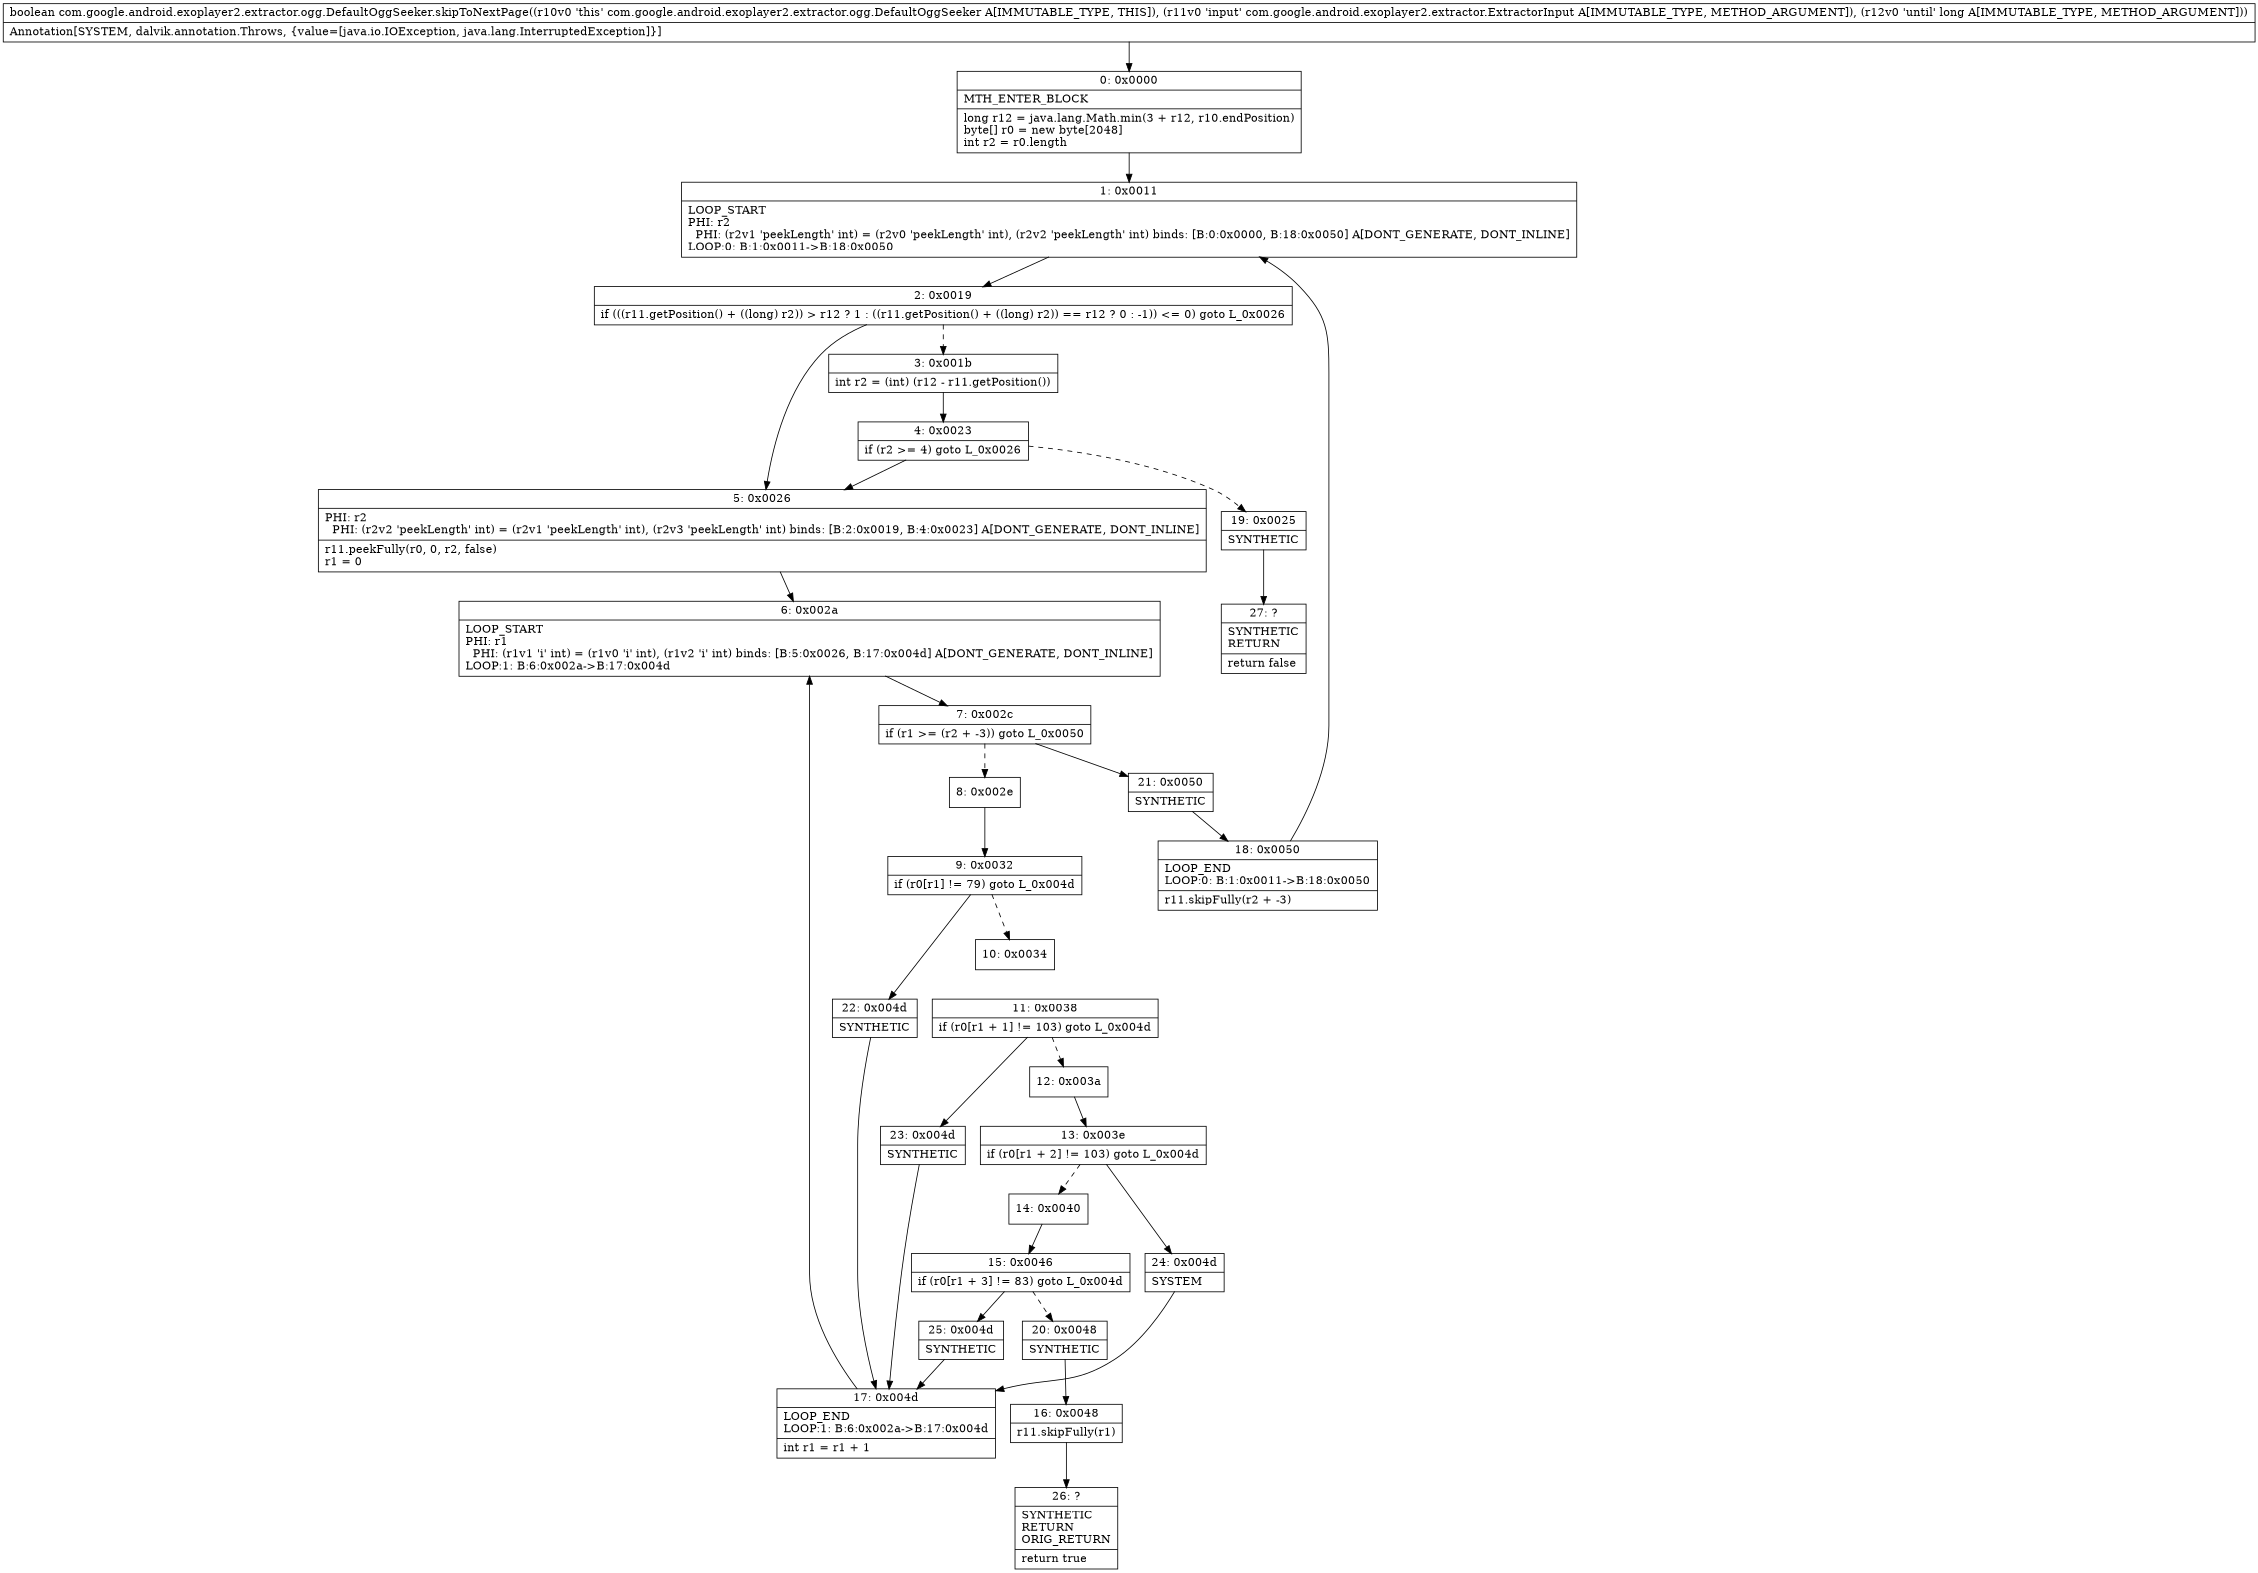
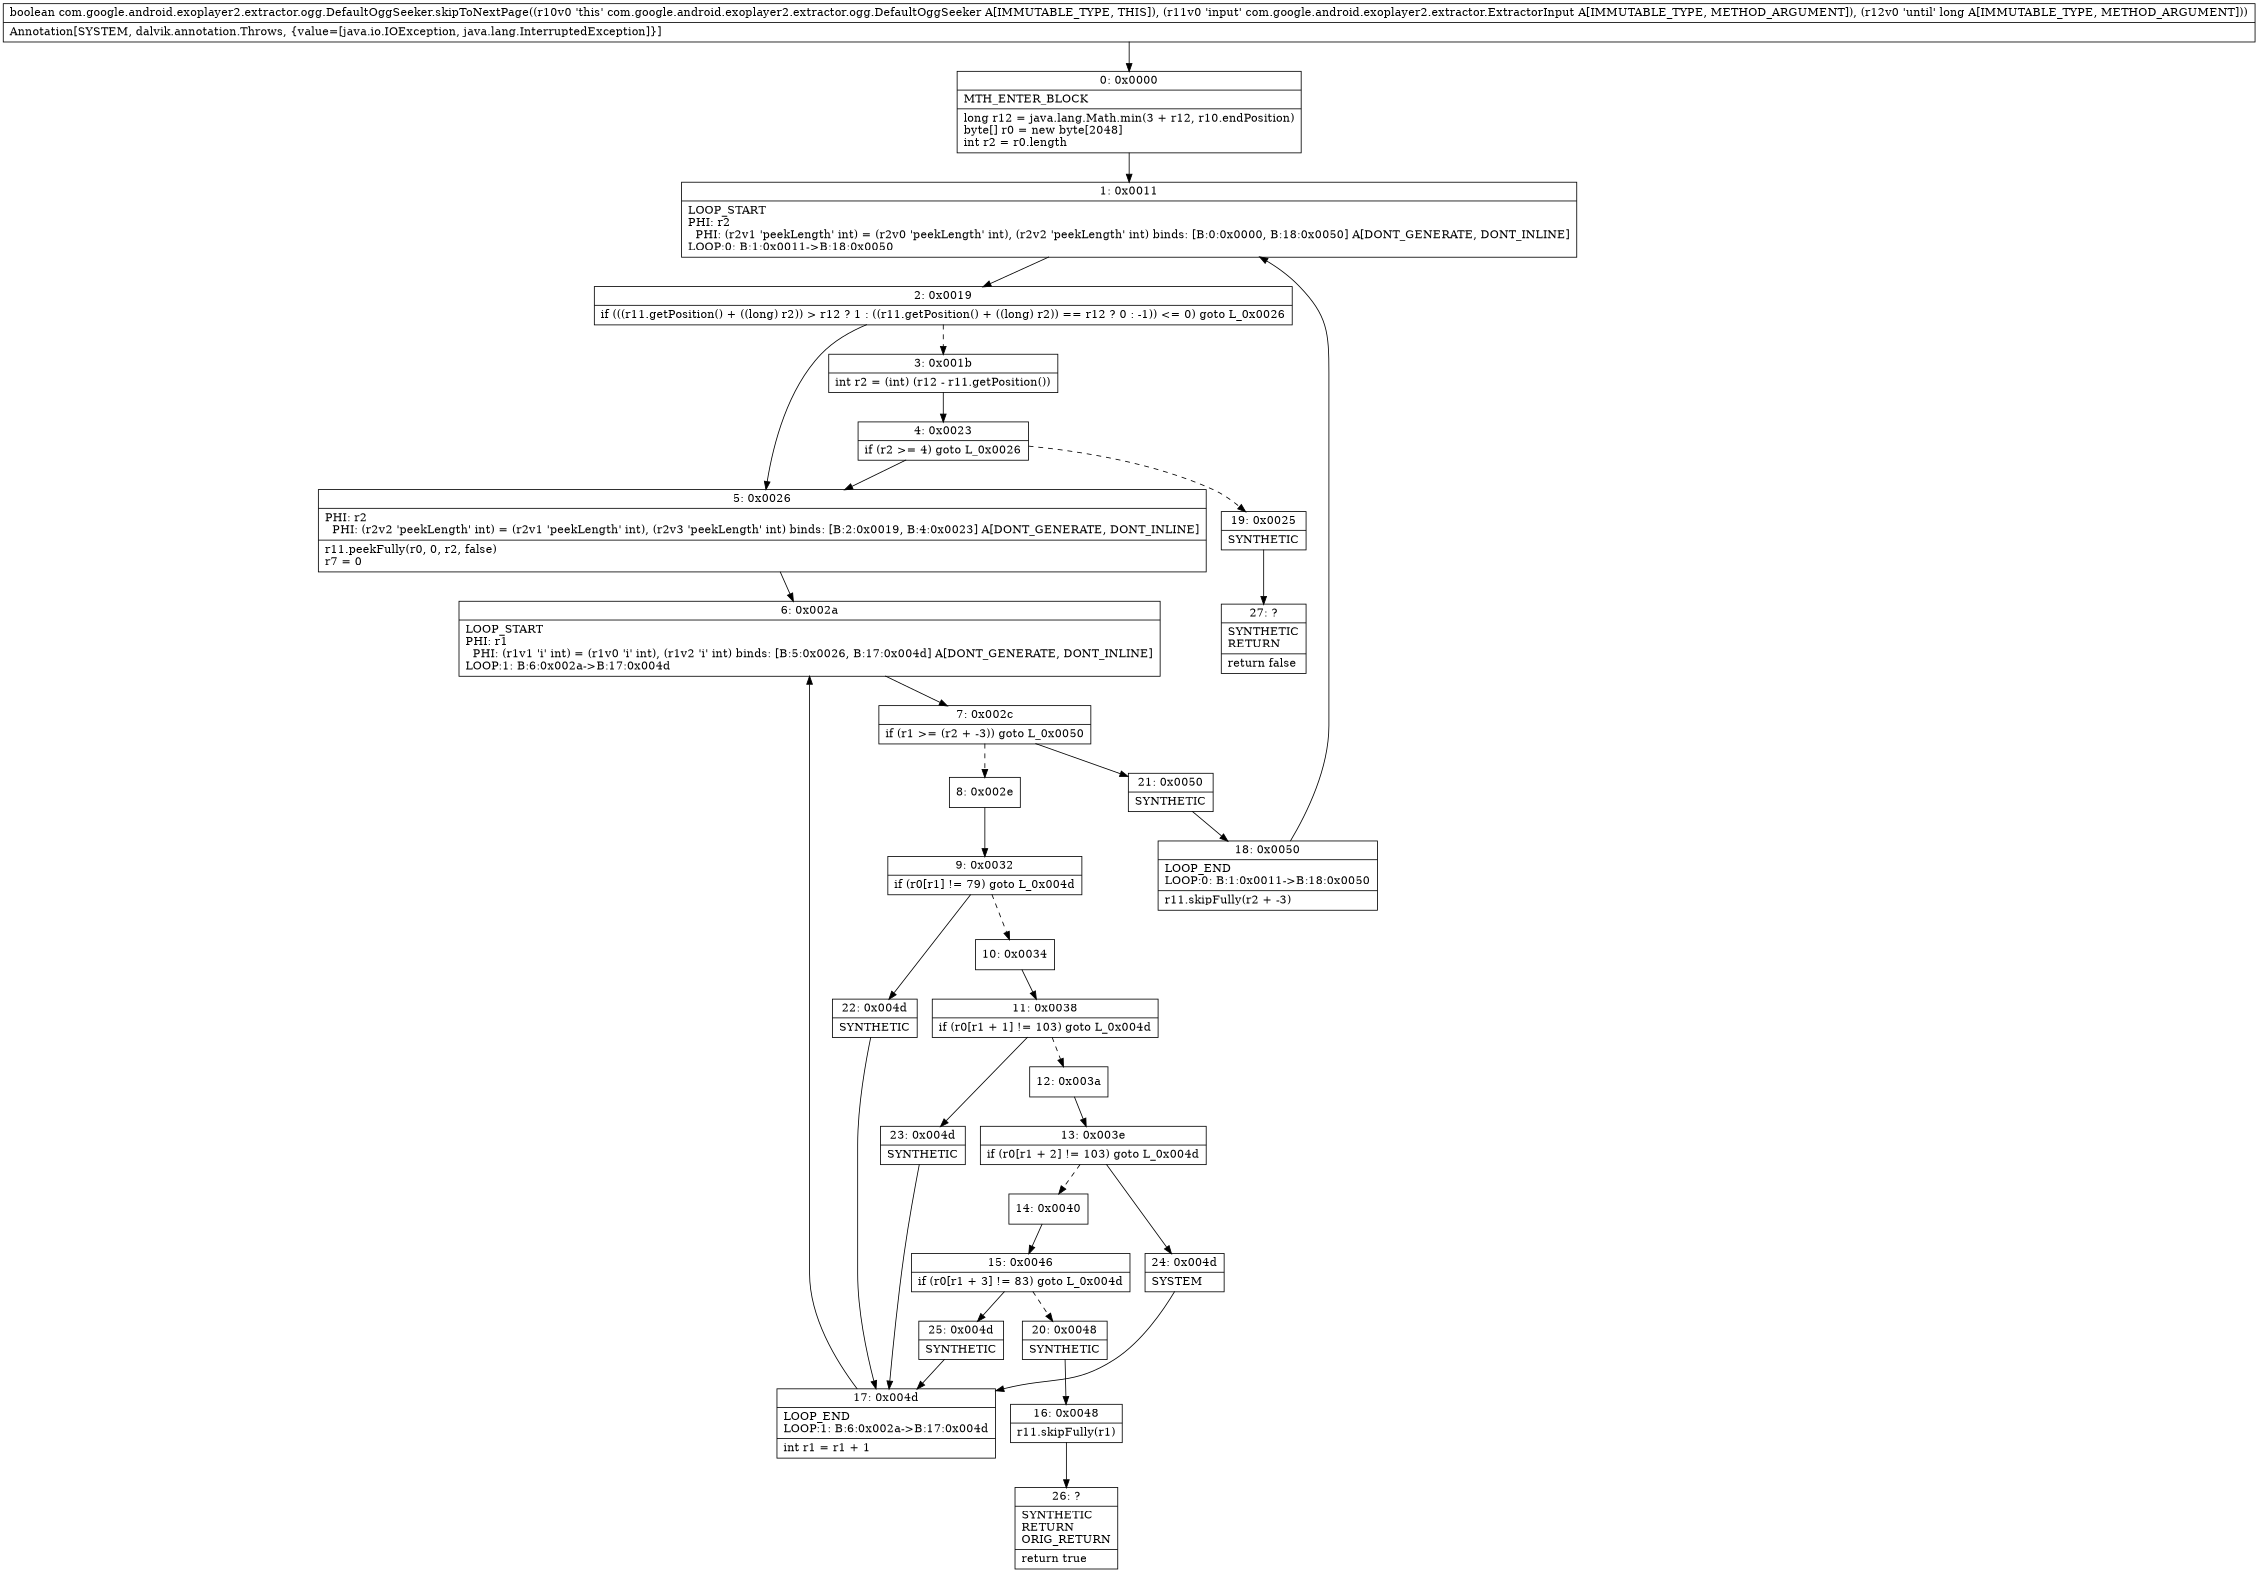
node "5: 0x0026": text "r1 = 0" -> "r7 = 0"
edge "10: 0x0034" -> "11: 0x0038": added
